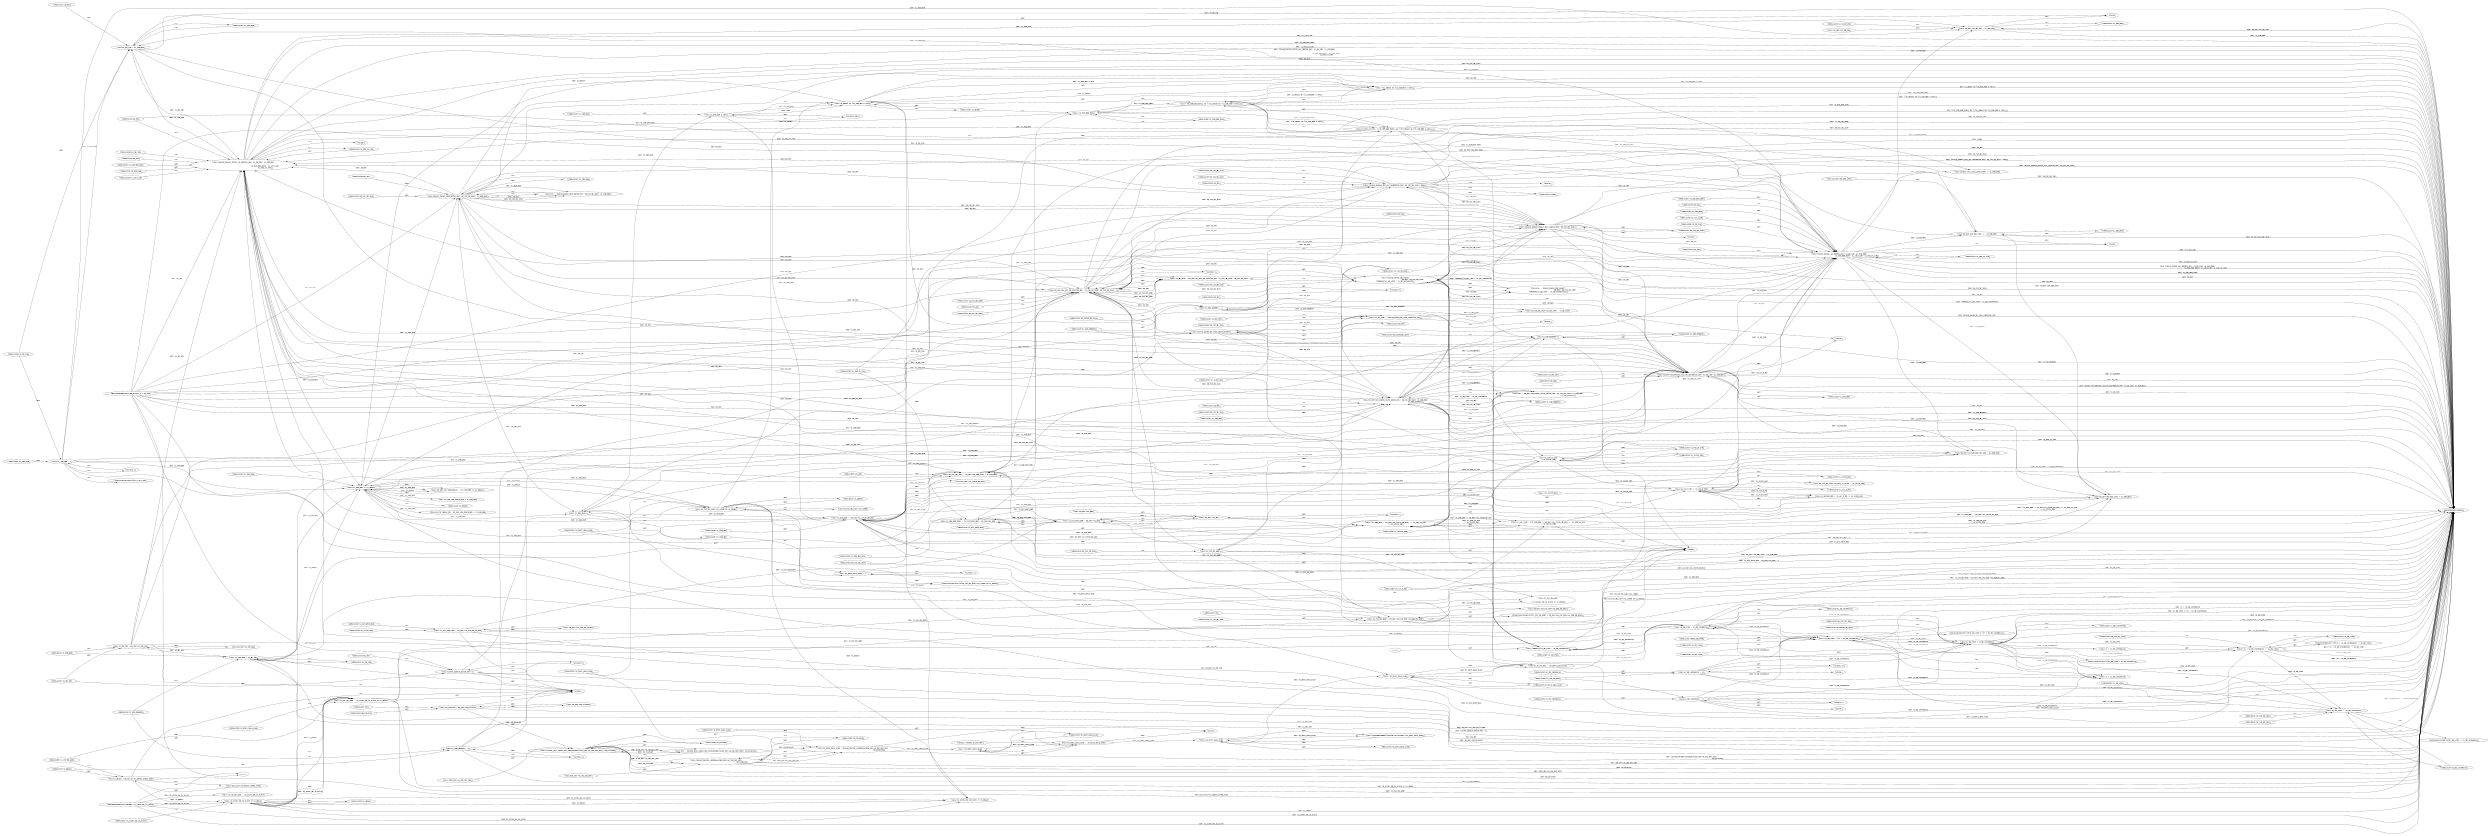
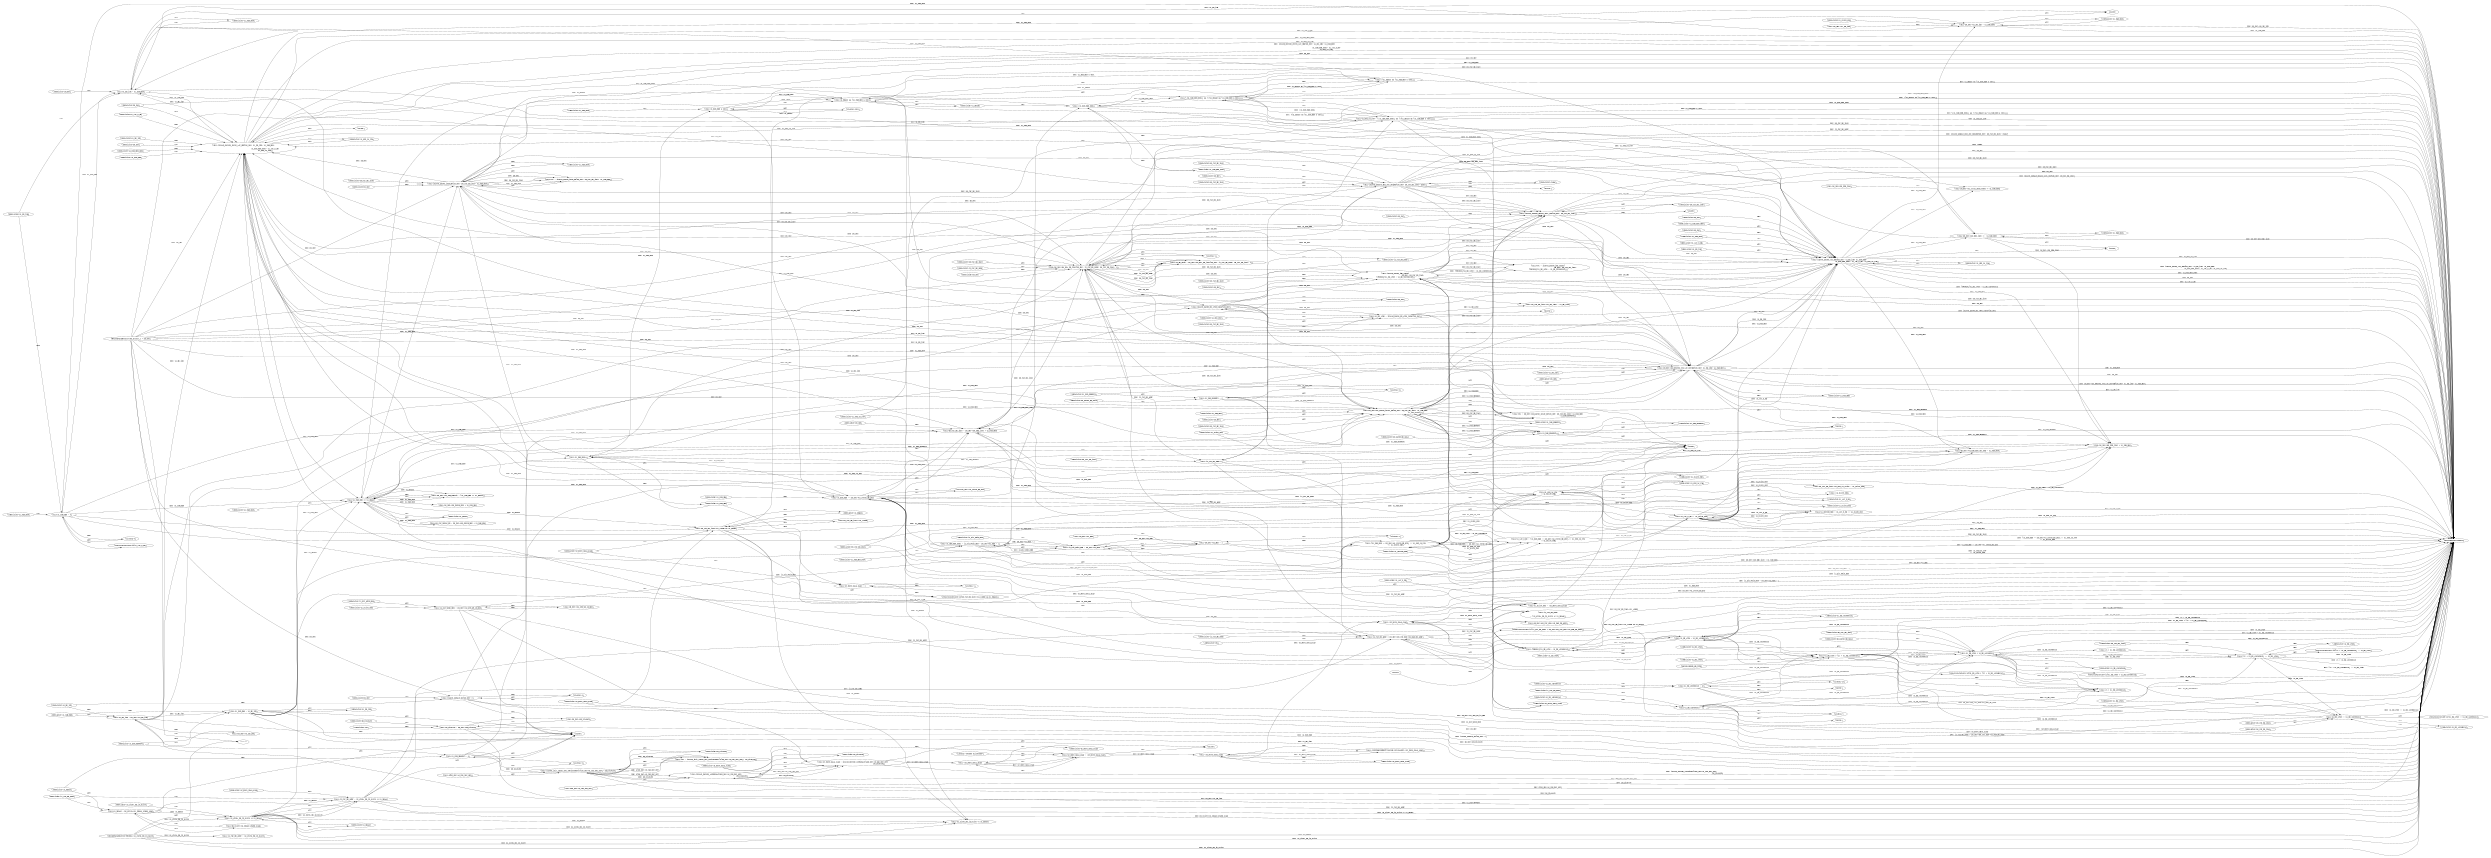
edge "(Call,!u1_slice_end)" -> "(Call,u1_tfr_n_mb || u1_slice_end)": reversed
node "(Identifier,ERROR_MB_TYPE)": label "(Identifier,ERROR_MB_TYPE)" -> "(Decode,ERROR_MB_TYPE)"
